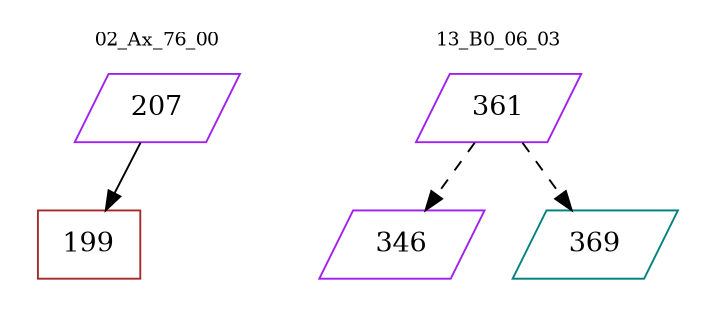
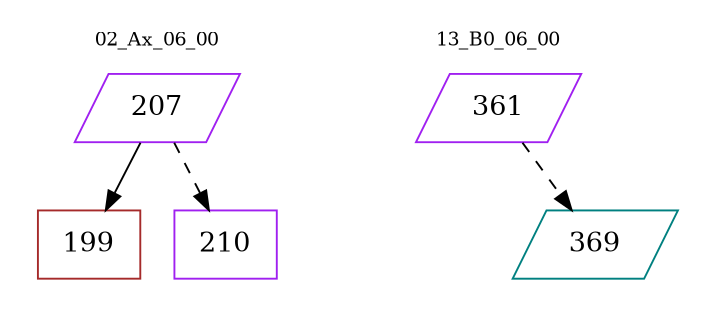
cluster "02_Ax_76_00": label "02_Ax_76_00" -> "02_Ax_06_00"
cluster "13_B0_06_03": label "13_B0_06_03" -> "13_B0_06_00"
node "210": added
node "346": removed
